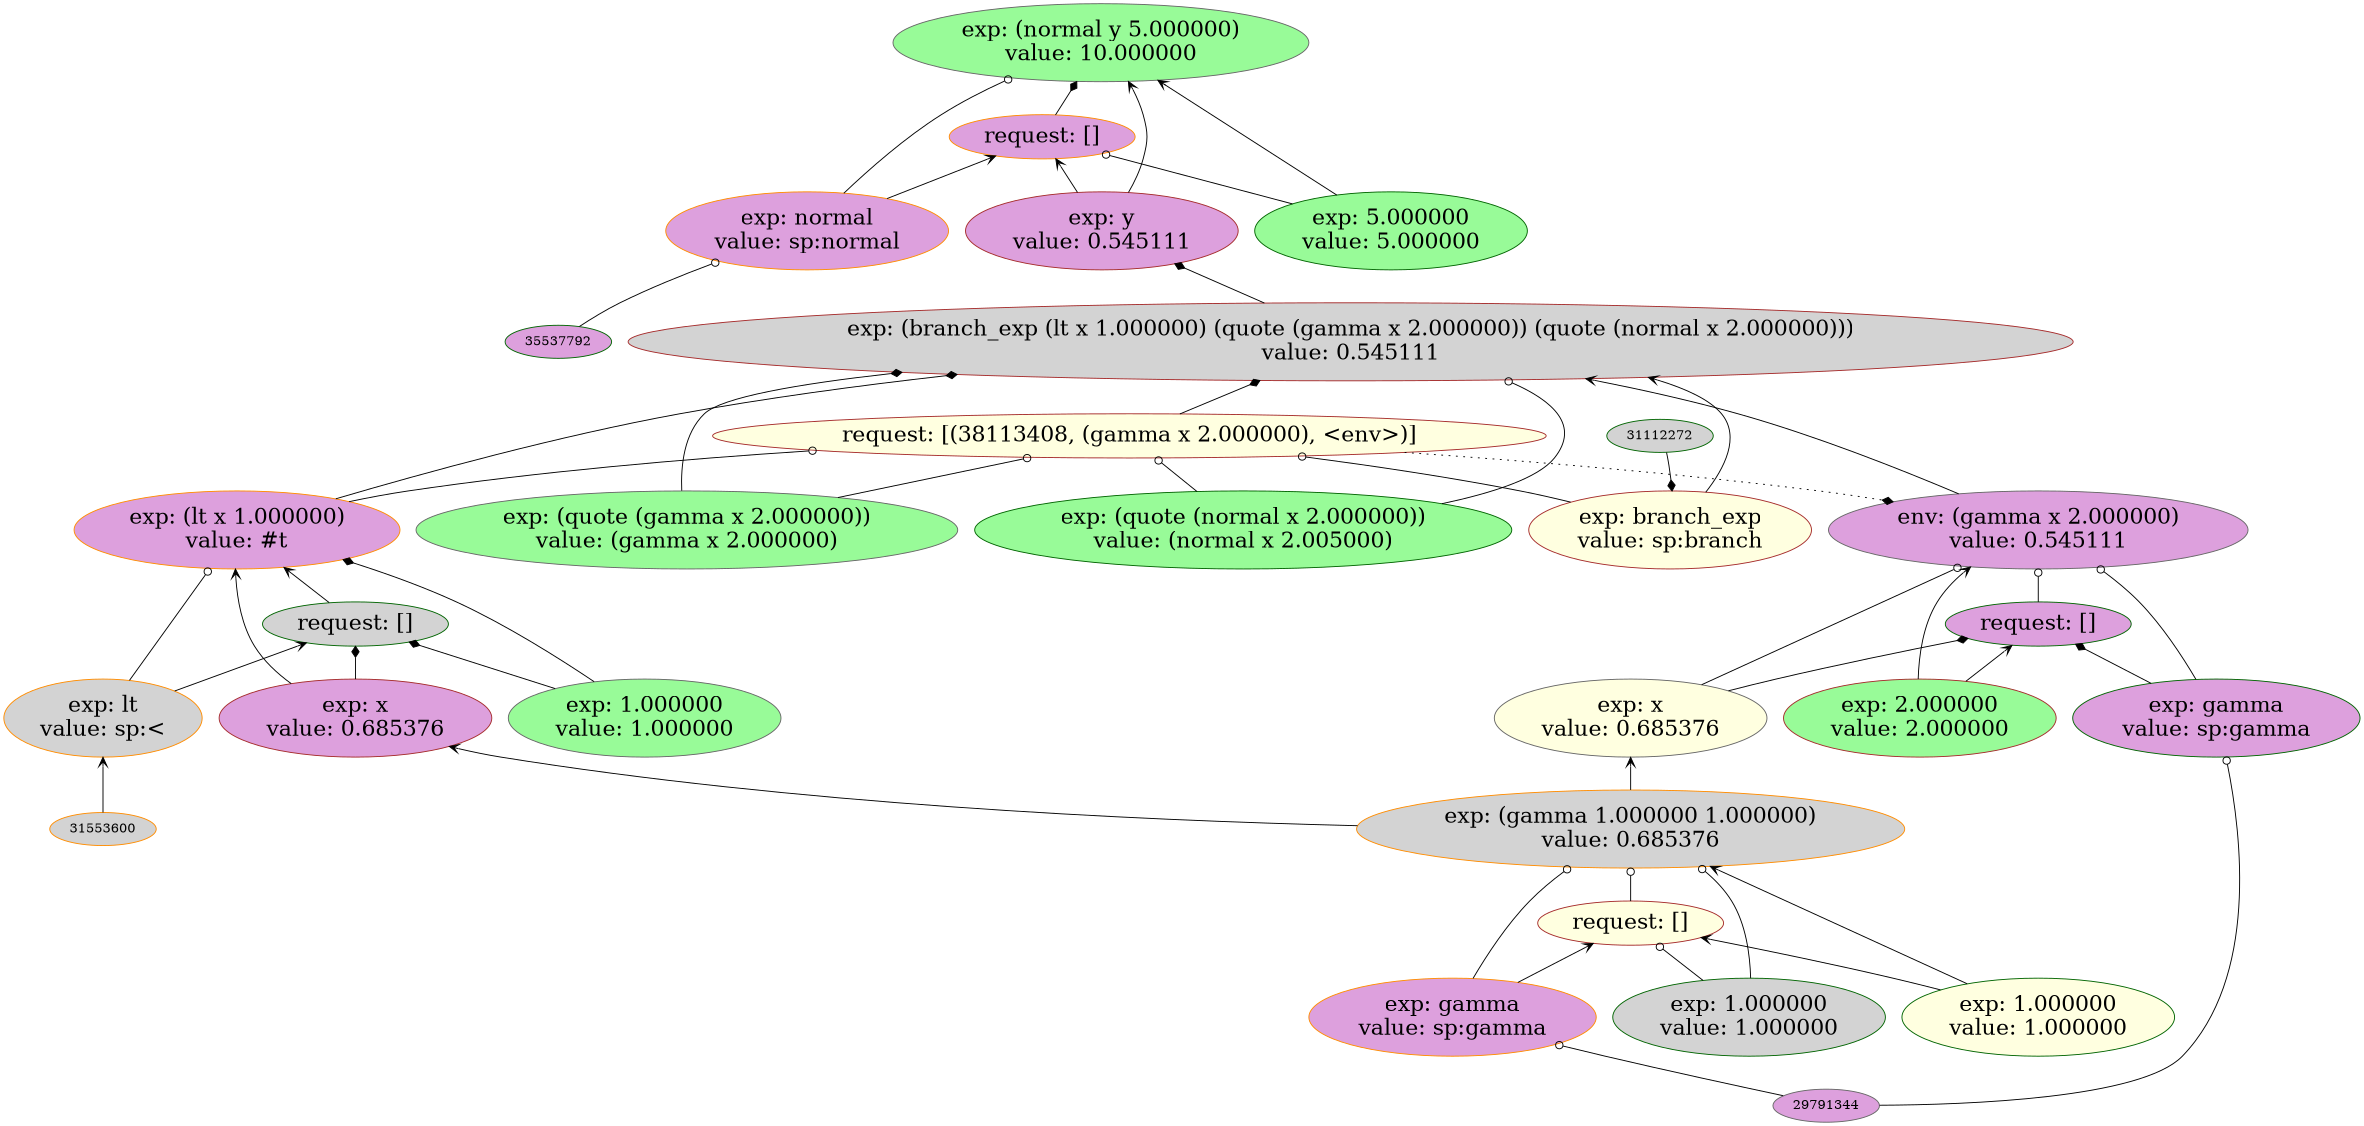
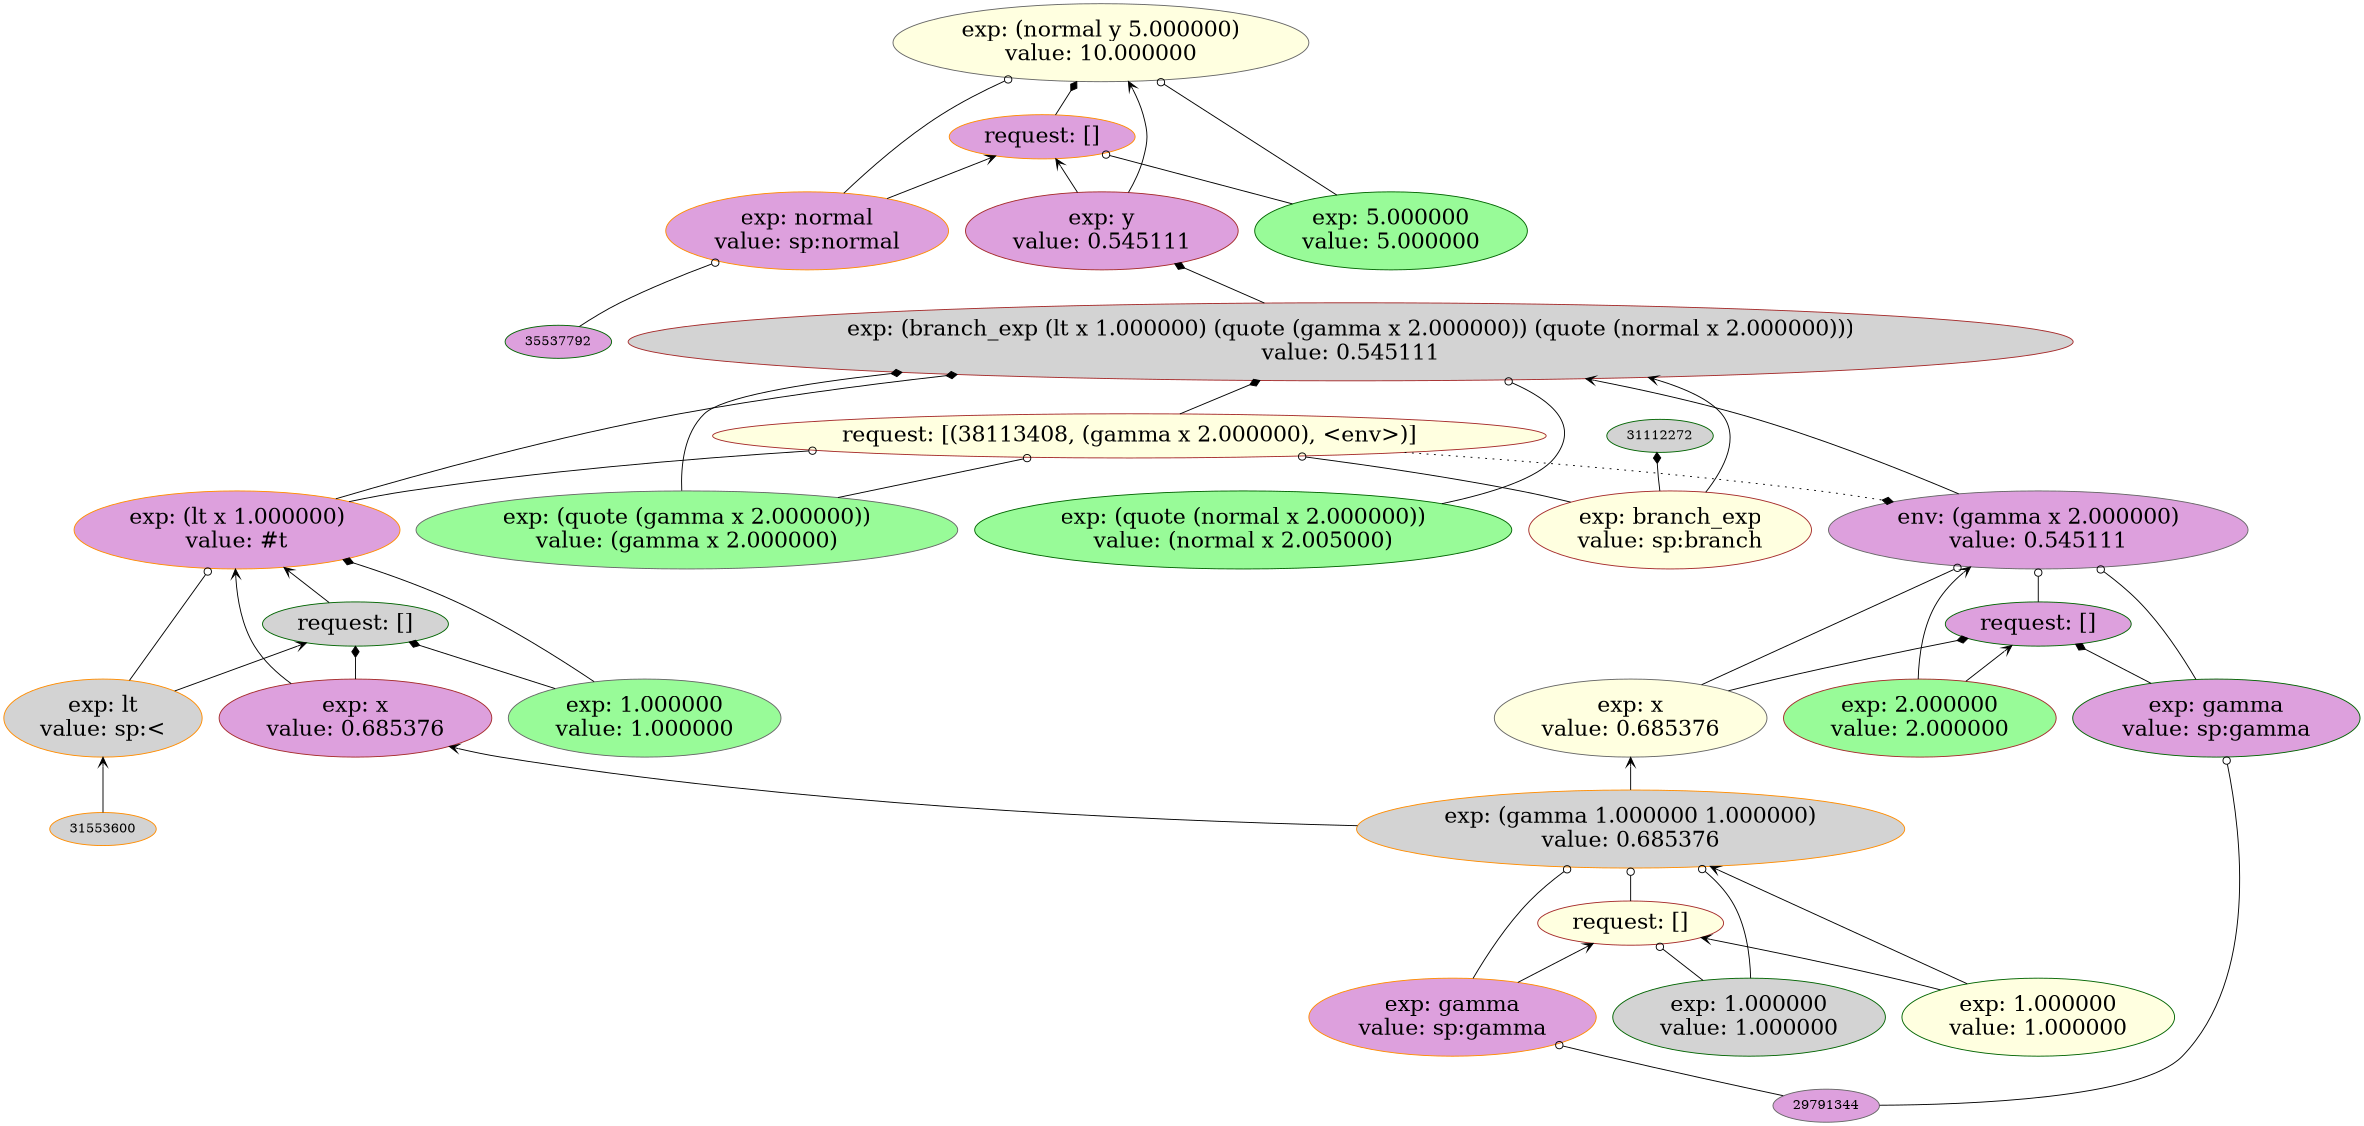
node "exp: (normal y 5.000000) value: 10.000000": fillcolor palegreen -> lightyellow
edge "exp: 5.000000 value: 5.000000" -> "exp: (normal y 5.000000) value: 10.000000": arrowhead vee -> odot
edge "31112272" -> "exp: branch_exp value: sp:branch": reversed
edge "exp: (quote (normal x 2.000000)) value: (normal x 2.005000)" -> "request: [(38113408, (gamma x 2.000000), <env>)]": removed
